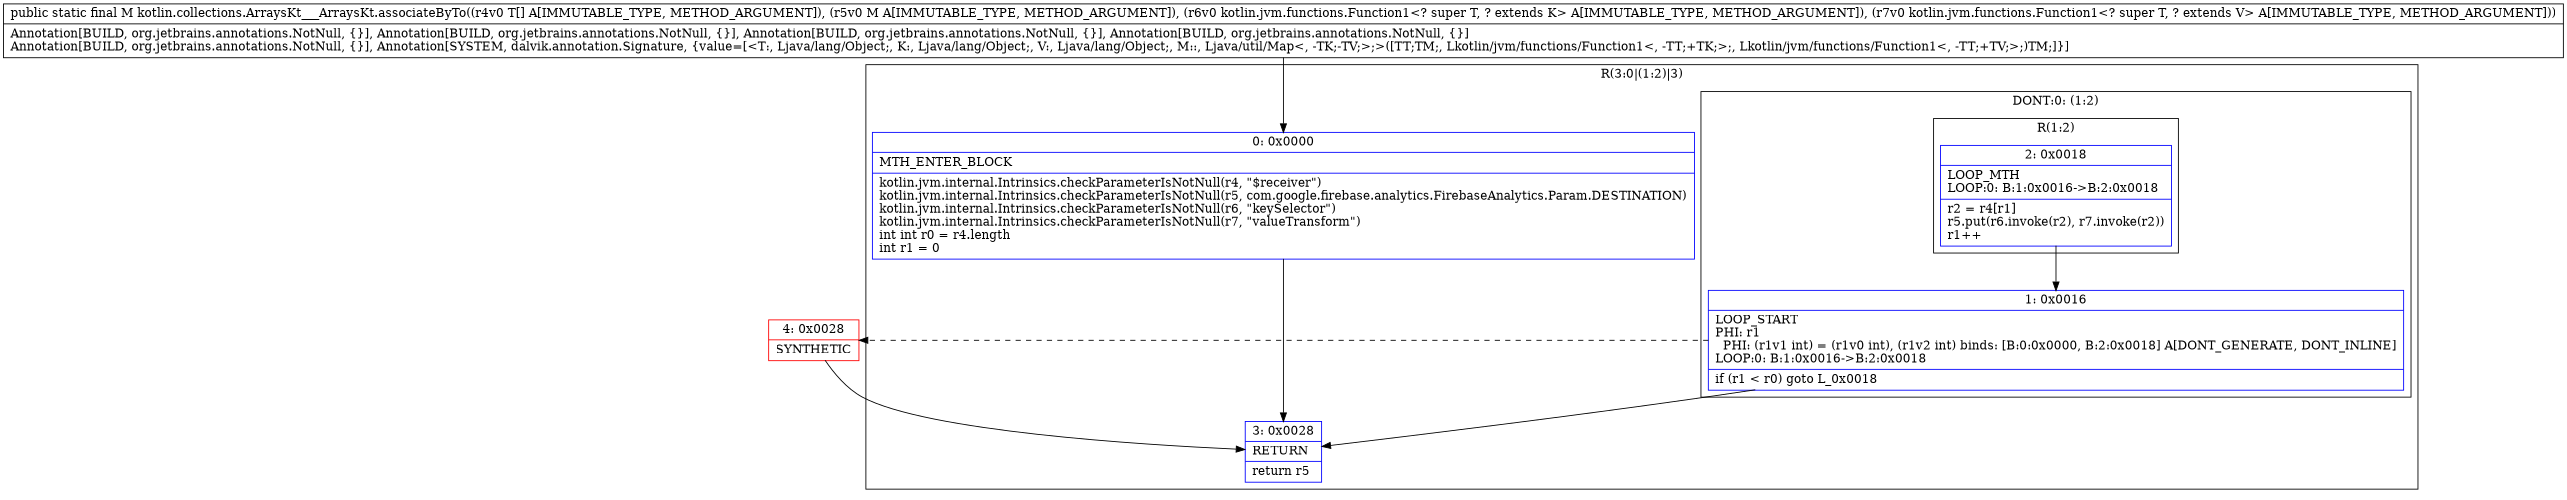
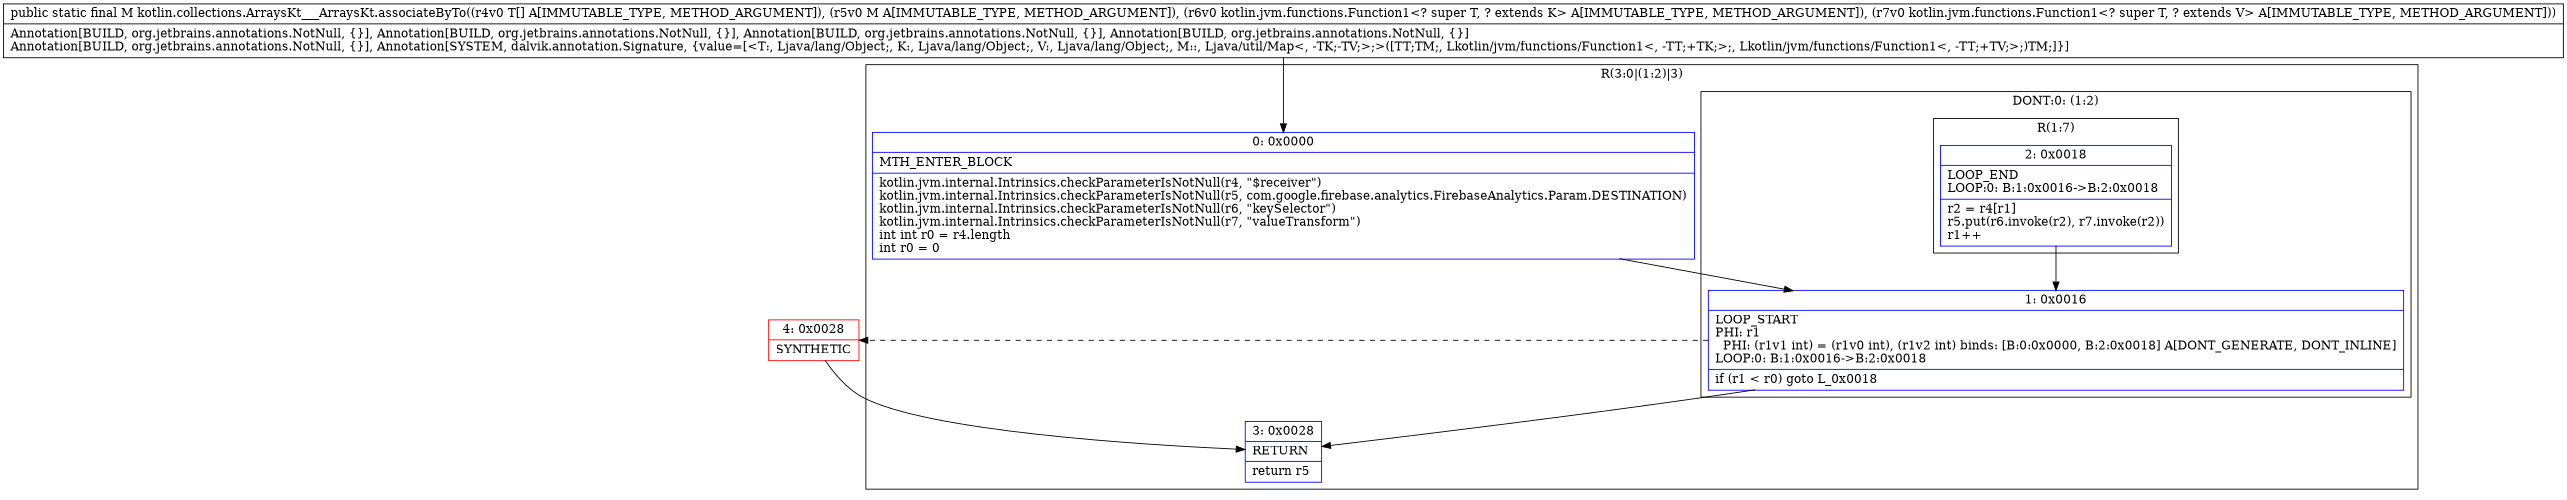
cluster "R(1:2)": label "R(1:2)" -> "R(1:7)"
node "2: 0x0018": text "LOOP_MTH" -> "LOOP_END"
node "0: 0x0000": text "int r1 = 0" -> "int r0 = 0"
edge "0: 0x0000" -> "3: 0x0028": now "0: 0x0000" -> "1: 0x0016"
